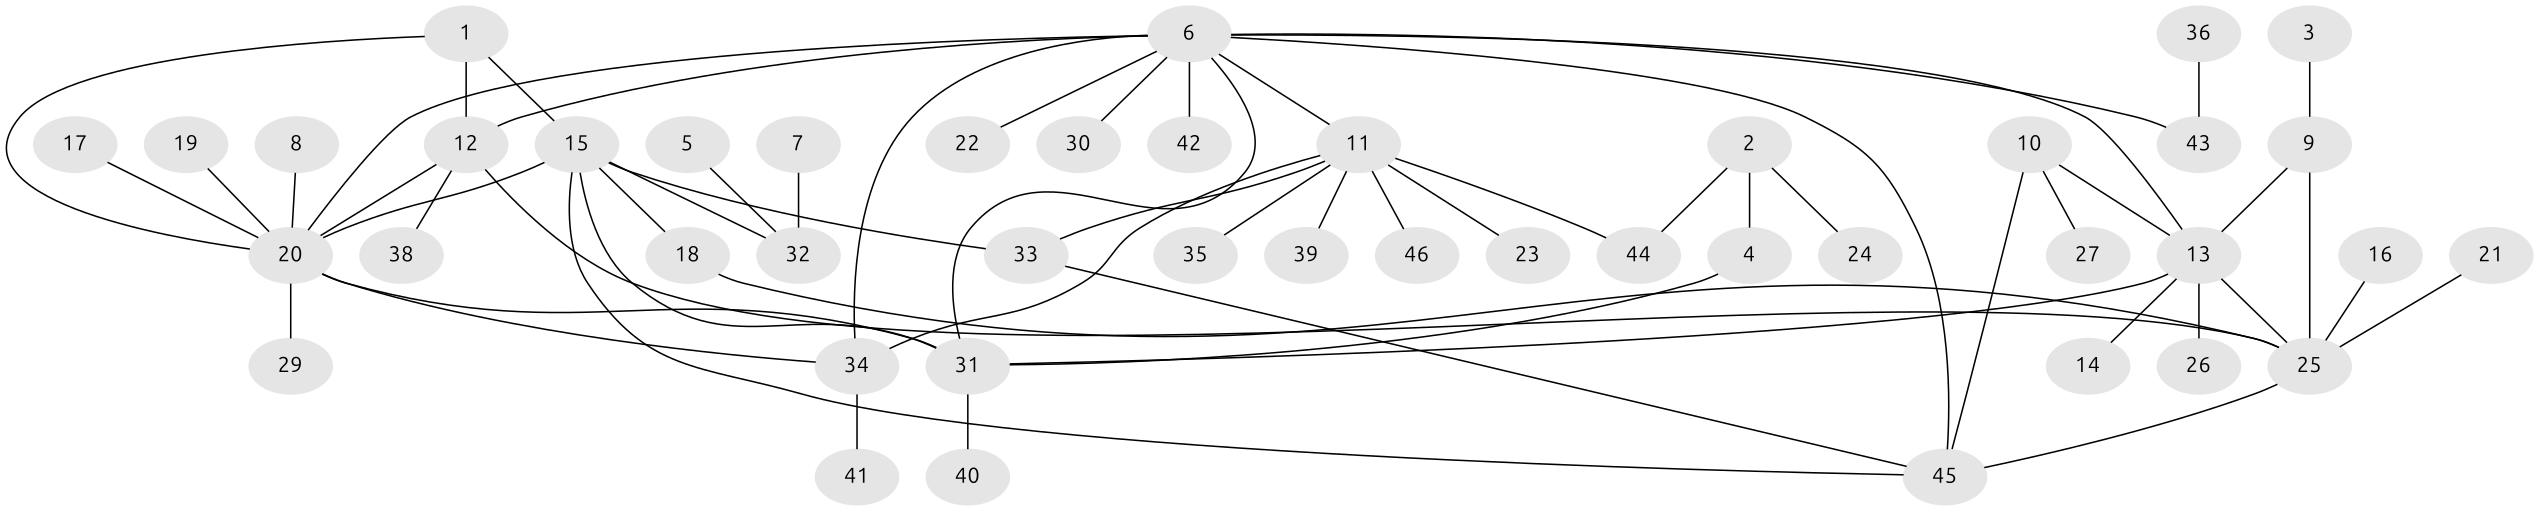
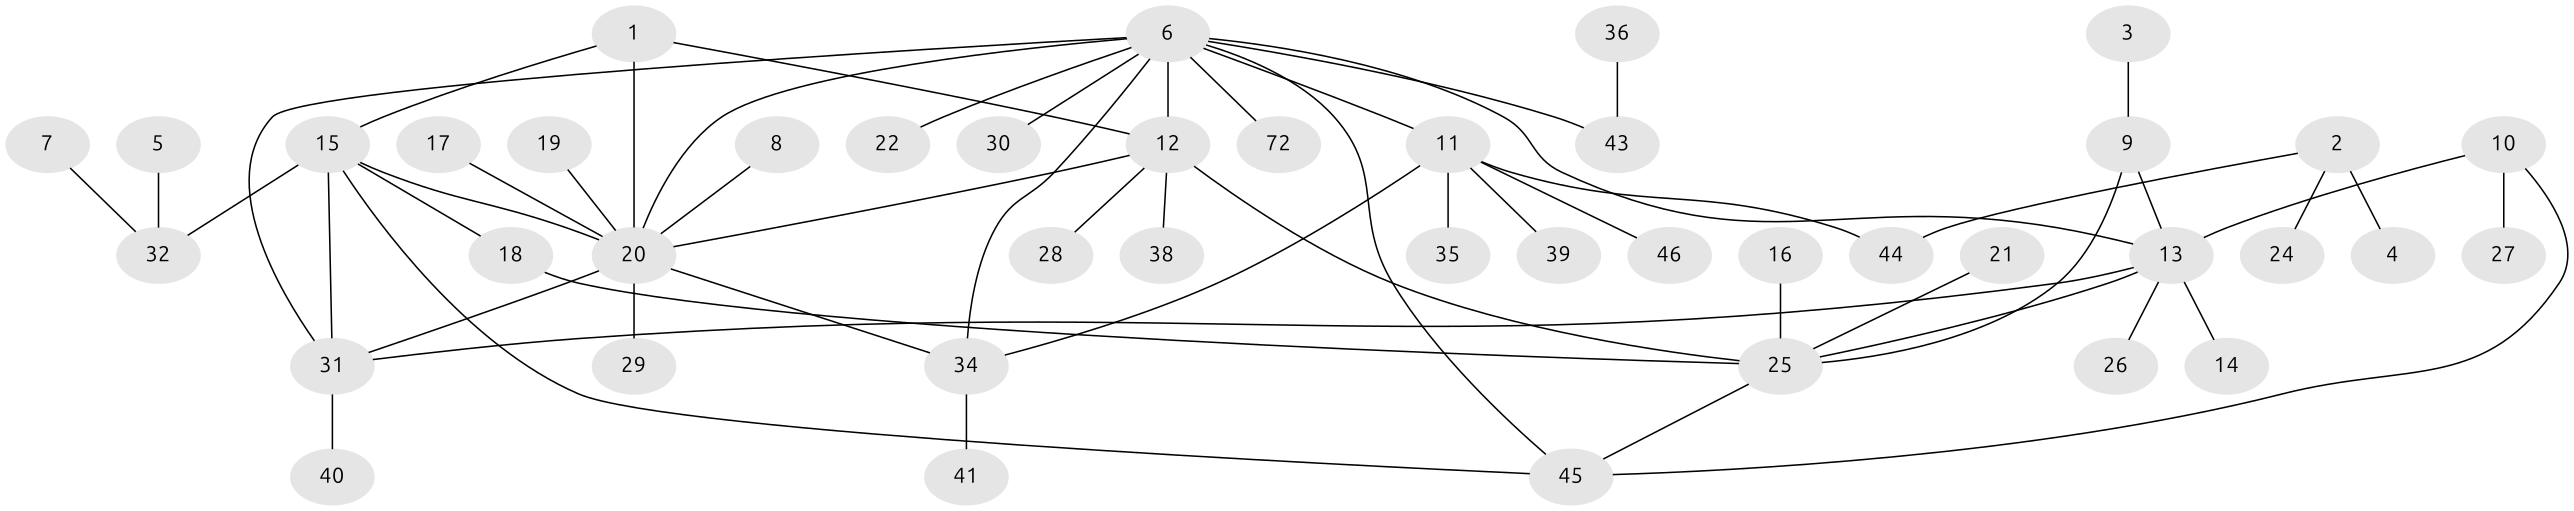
node "42": label "42" -> "72"
node "33": removed
node "28": added
node "23": removed
edge "4" -- "31": removed
